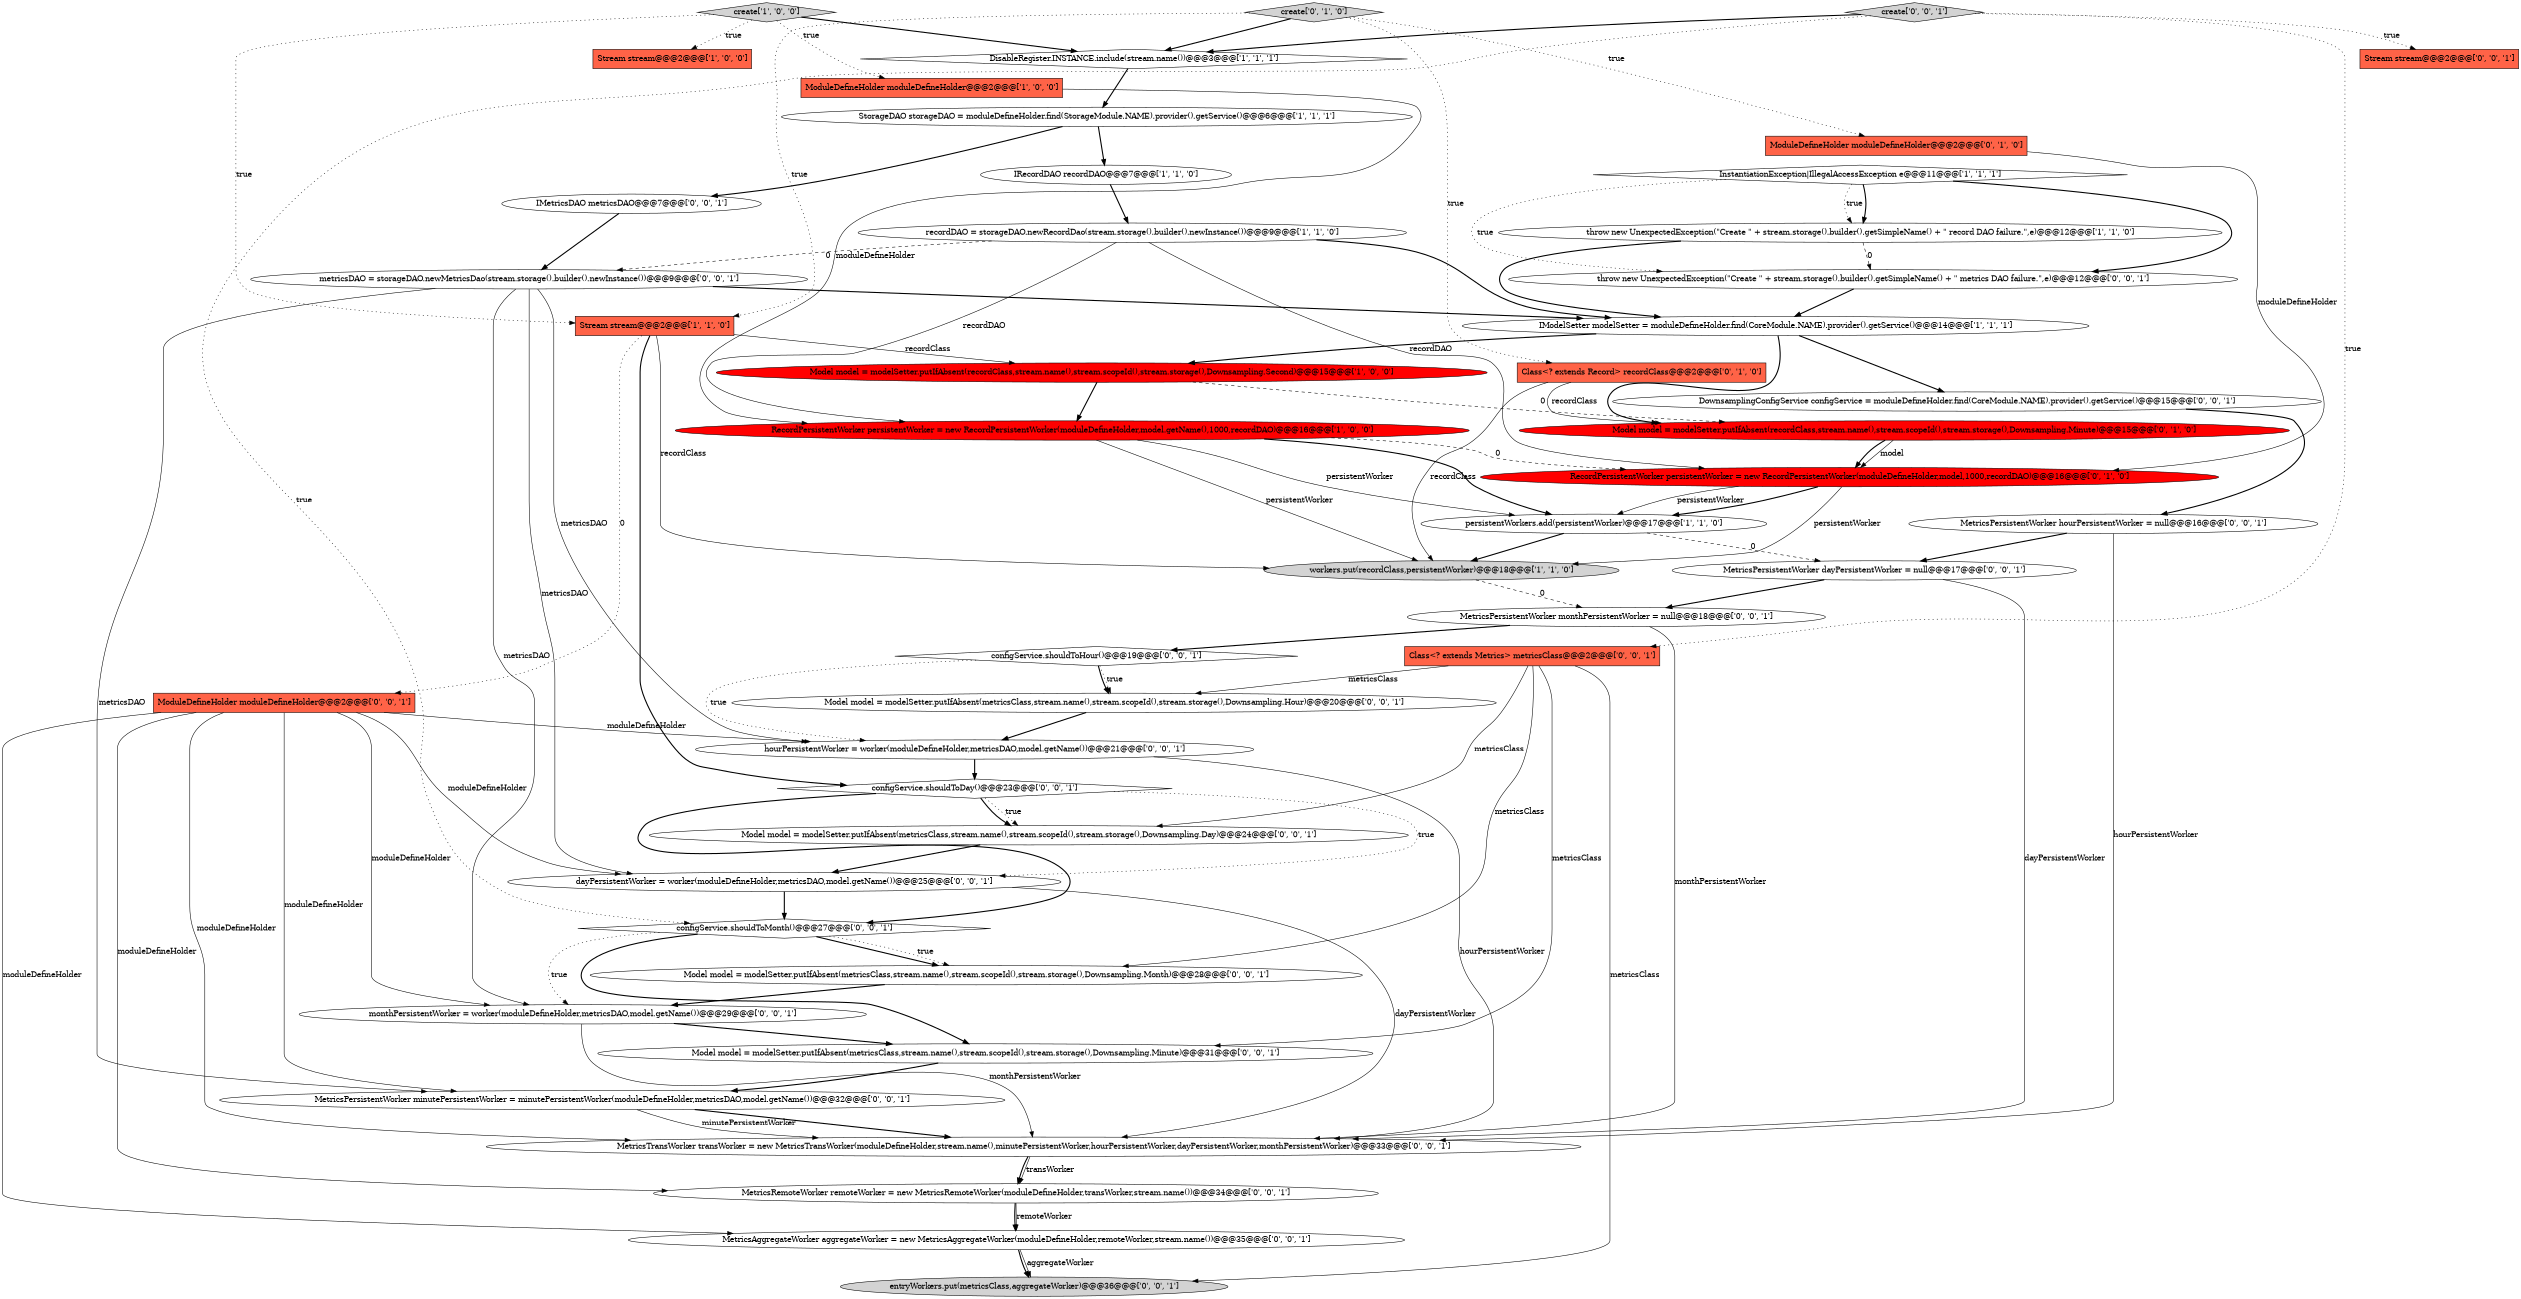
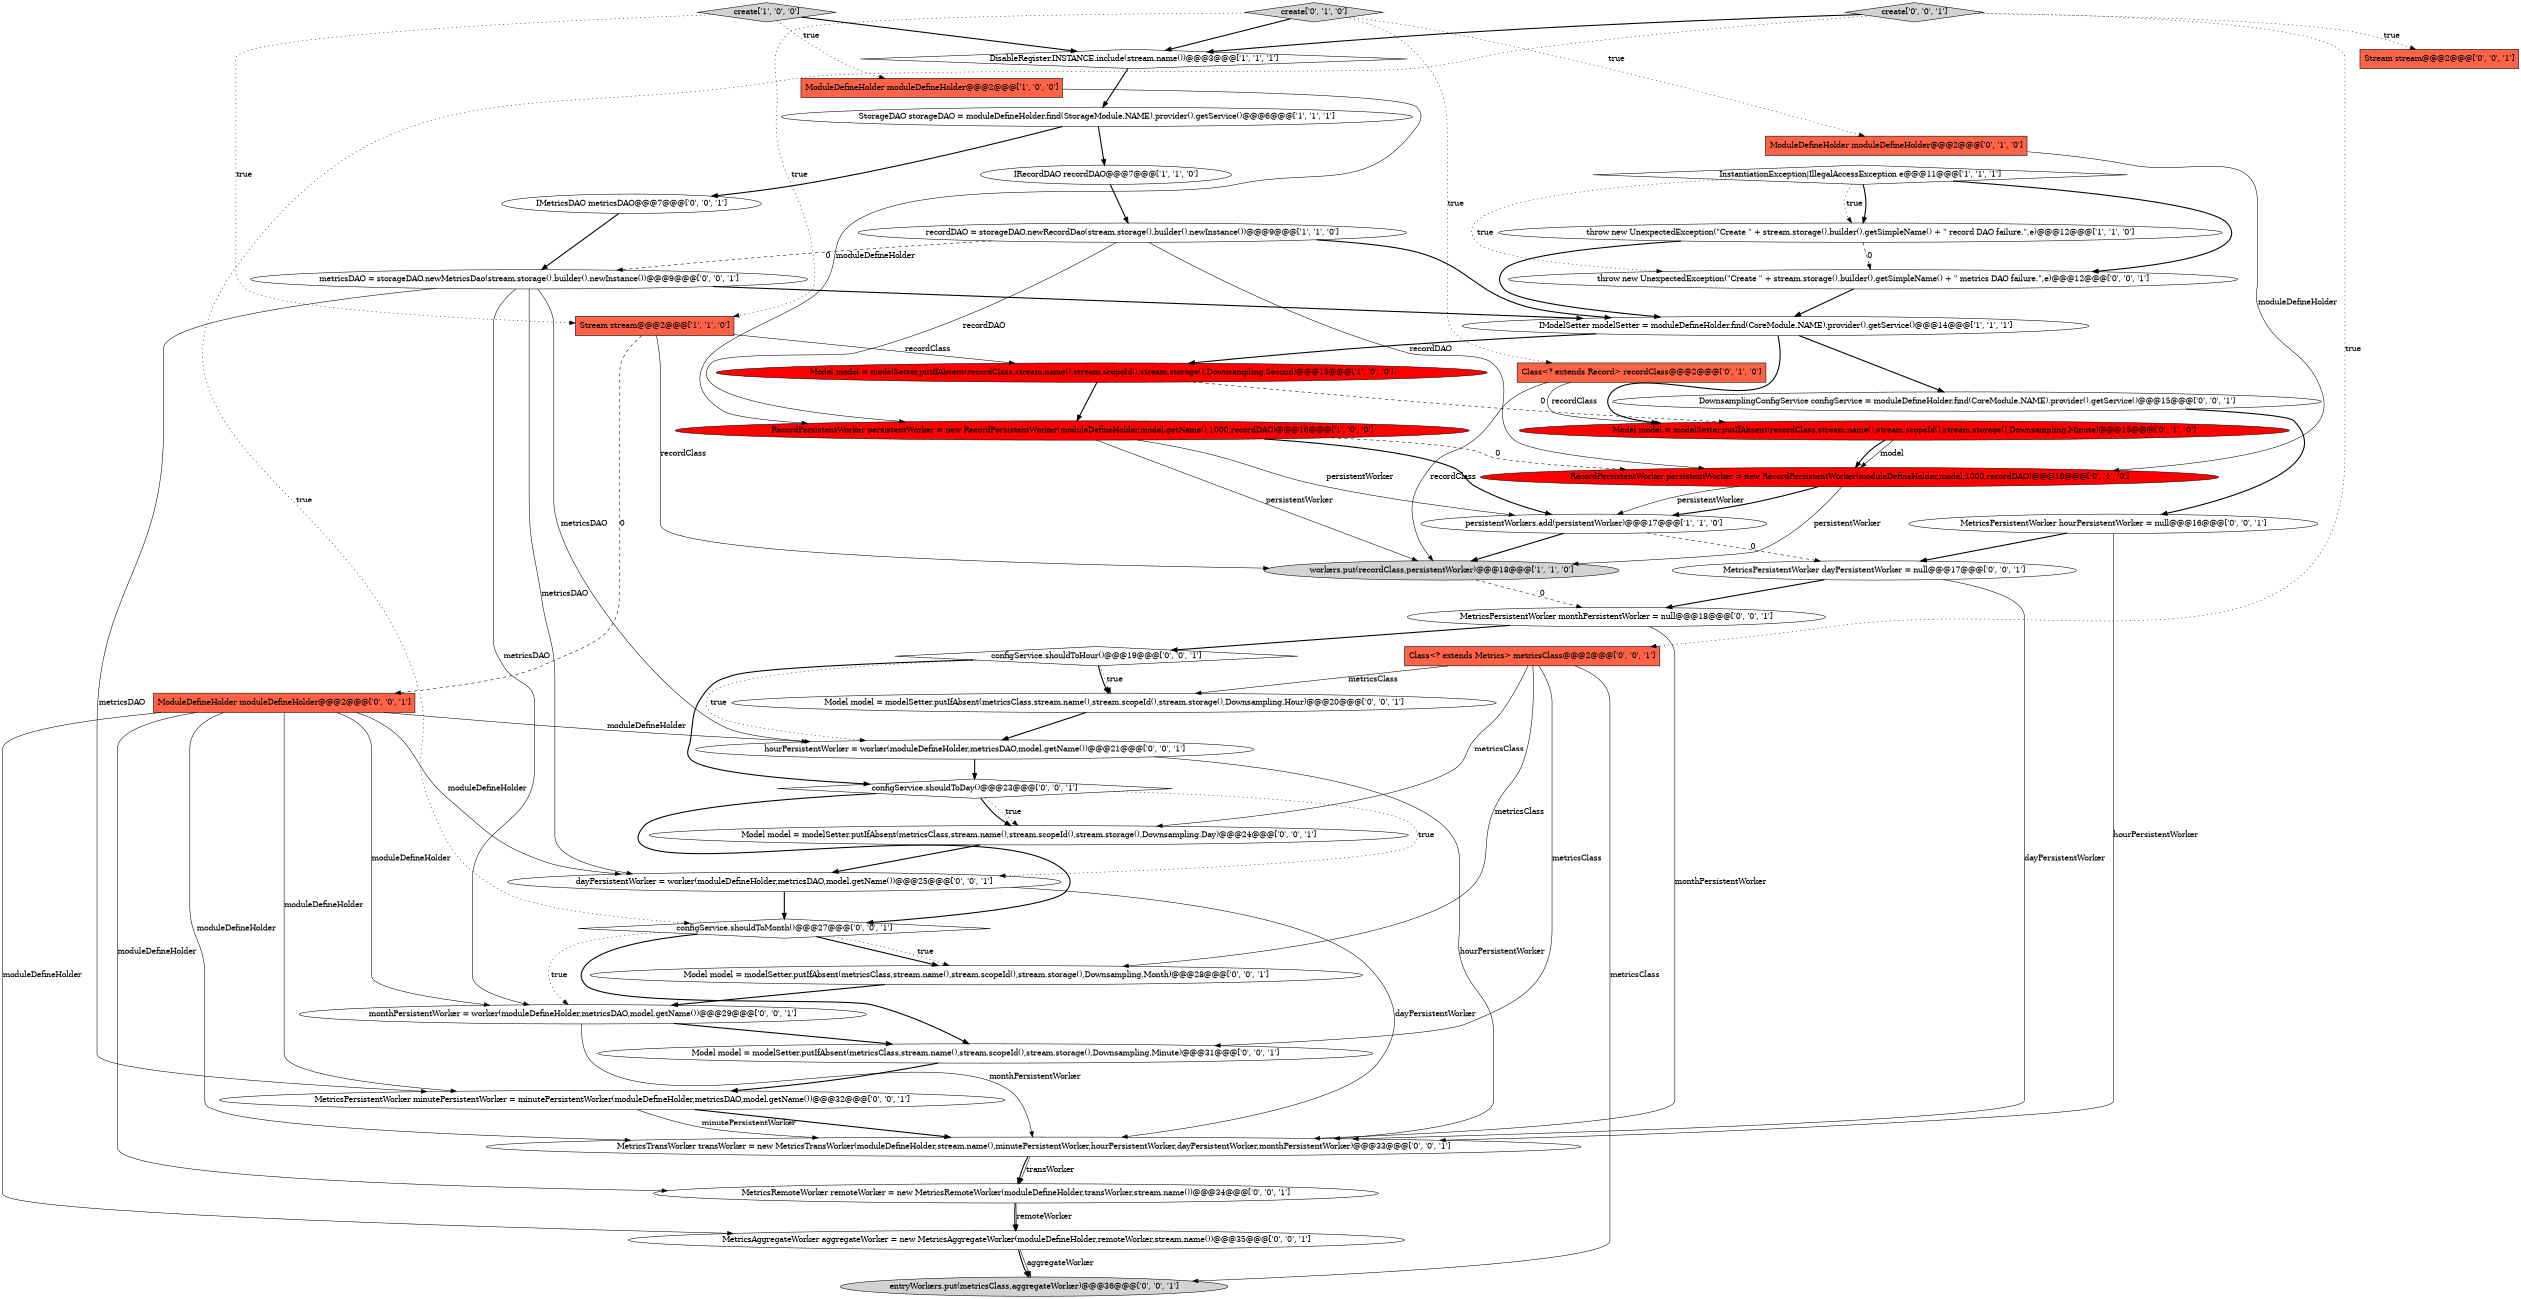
node "Stream stream@@@2@@@['1', '0', '0']": removed
edge "Stream stream@@@2@@@['1', '1', '0']" -> "ModuleDefineHolder moduleDefineHolder@@@2@@@['0', '0', '1']": style dotted -> dashed
edge "Stream stream@@@2@@@['1', '1', '0']" -> "configService.shouldToDay()@@@23@@@['0', '0', '1']": now "configService.shouldToHour()@@@19@@@['0', '0', '1']" -> "configService.shouldToDay()@@@23@@@['0', '0', '1']"
